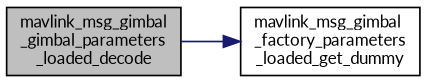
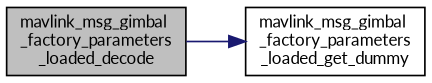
node "mavlink_msg_gimbal _gimbal_parameters _loaded_decode": label "mavlink_msg_gimbal _gimbal_parameters _loaded_decode" -> "mavlink_msg_gimbal _factory_parameters _loaded_decode"
